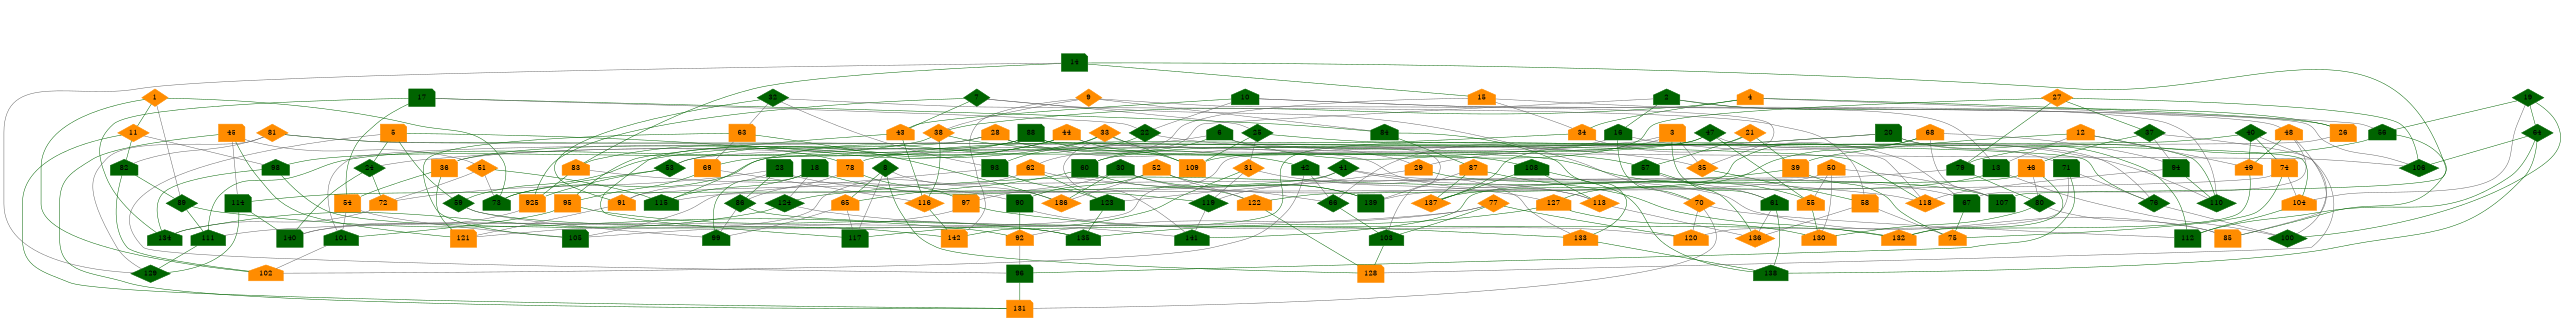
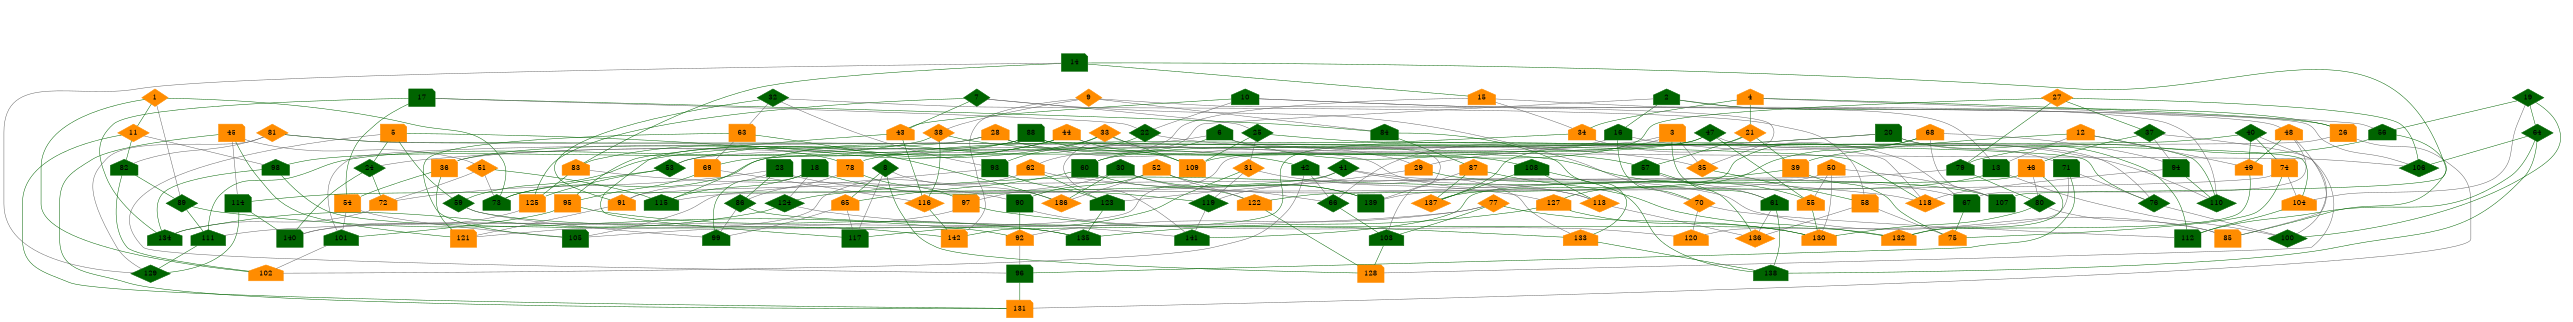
edge "4" -- "38": now "4" -- "21"
node "925": label "925" -> "125"
edge "77" -- "120": now "77" -- "130"
edge "70" -- "131": now "26" -- "131"
